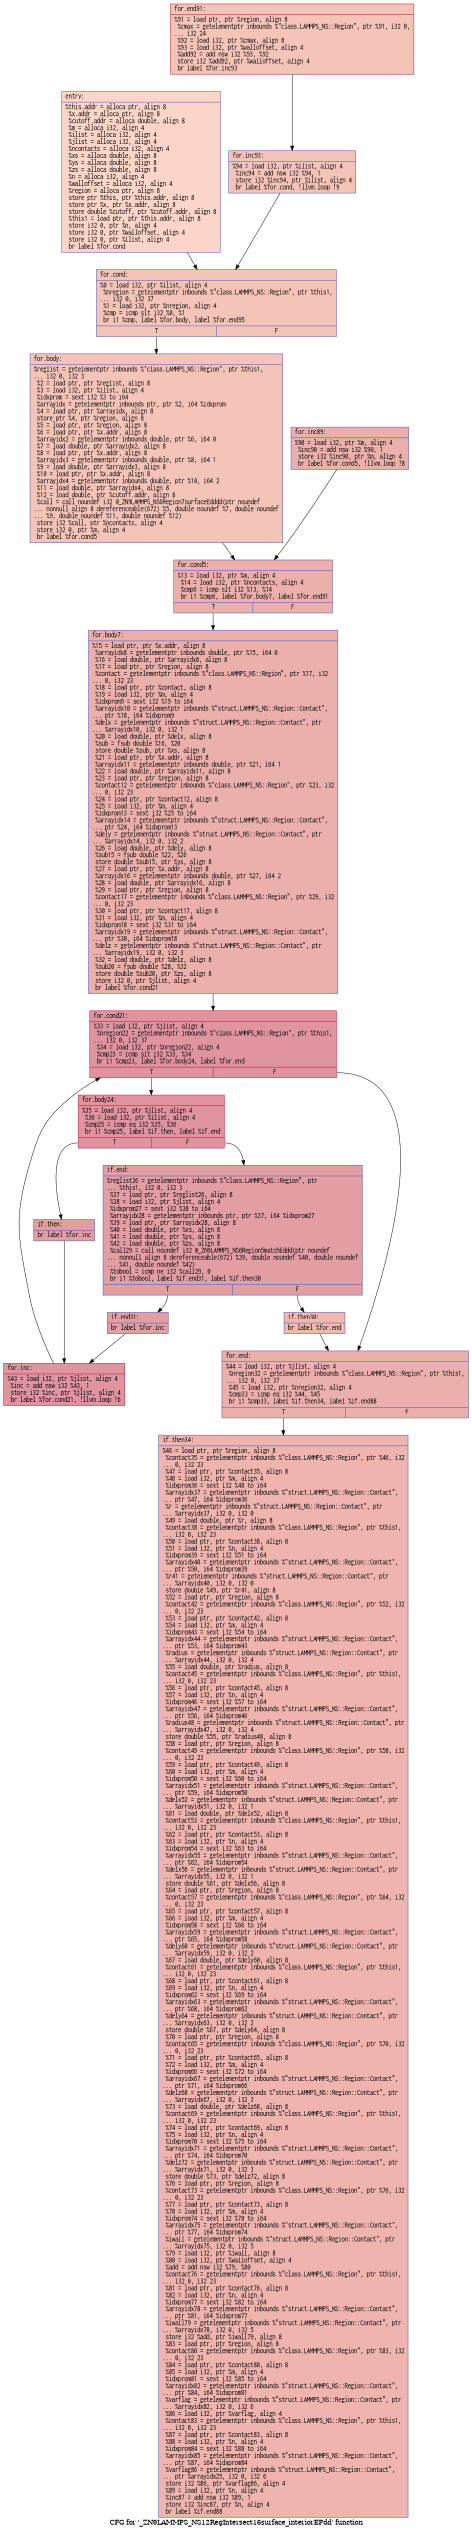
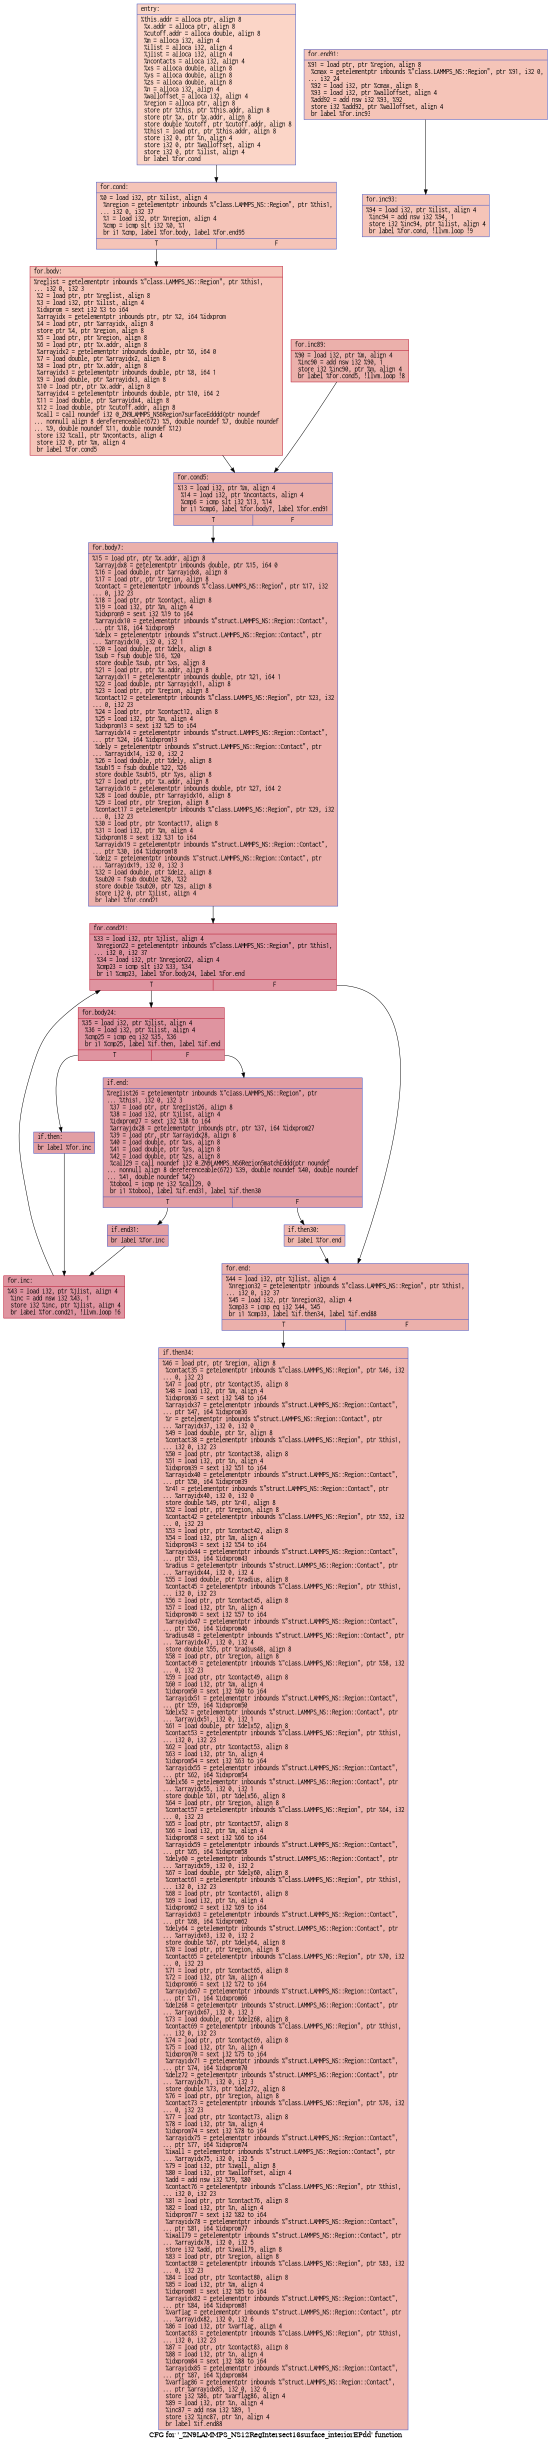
node "for.end91:": color #b70d28ff -> #3d50c3ff
edge "for.inc93:" -> "for.cond:": removed
node "for.body:": color #3d50c3ff -> #b70d28ff
node "for.inc89:": color #3d50c3ff -> #b70d28ff
node "if.then34:": text "... ptr %arrayidx25, i32 0, i32 6" -> "... ptr %arrayidx85, i32 0, i32 6"
